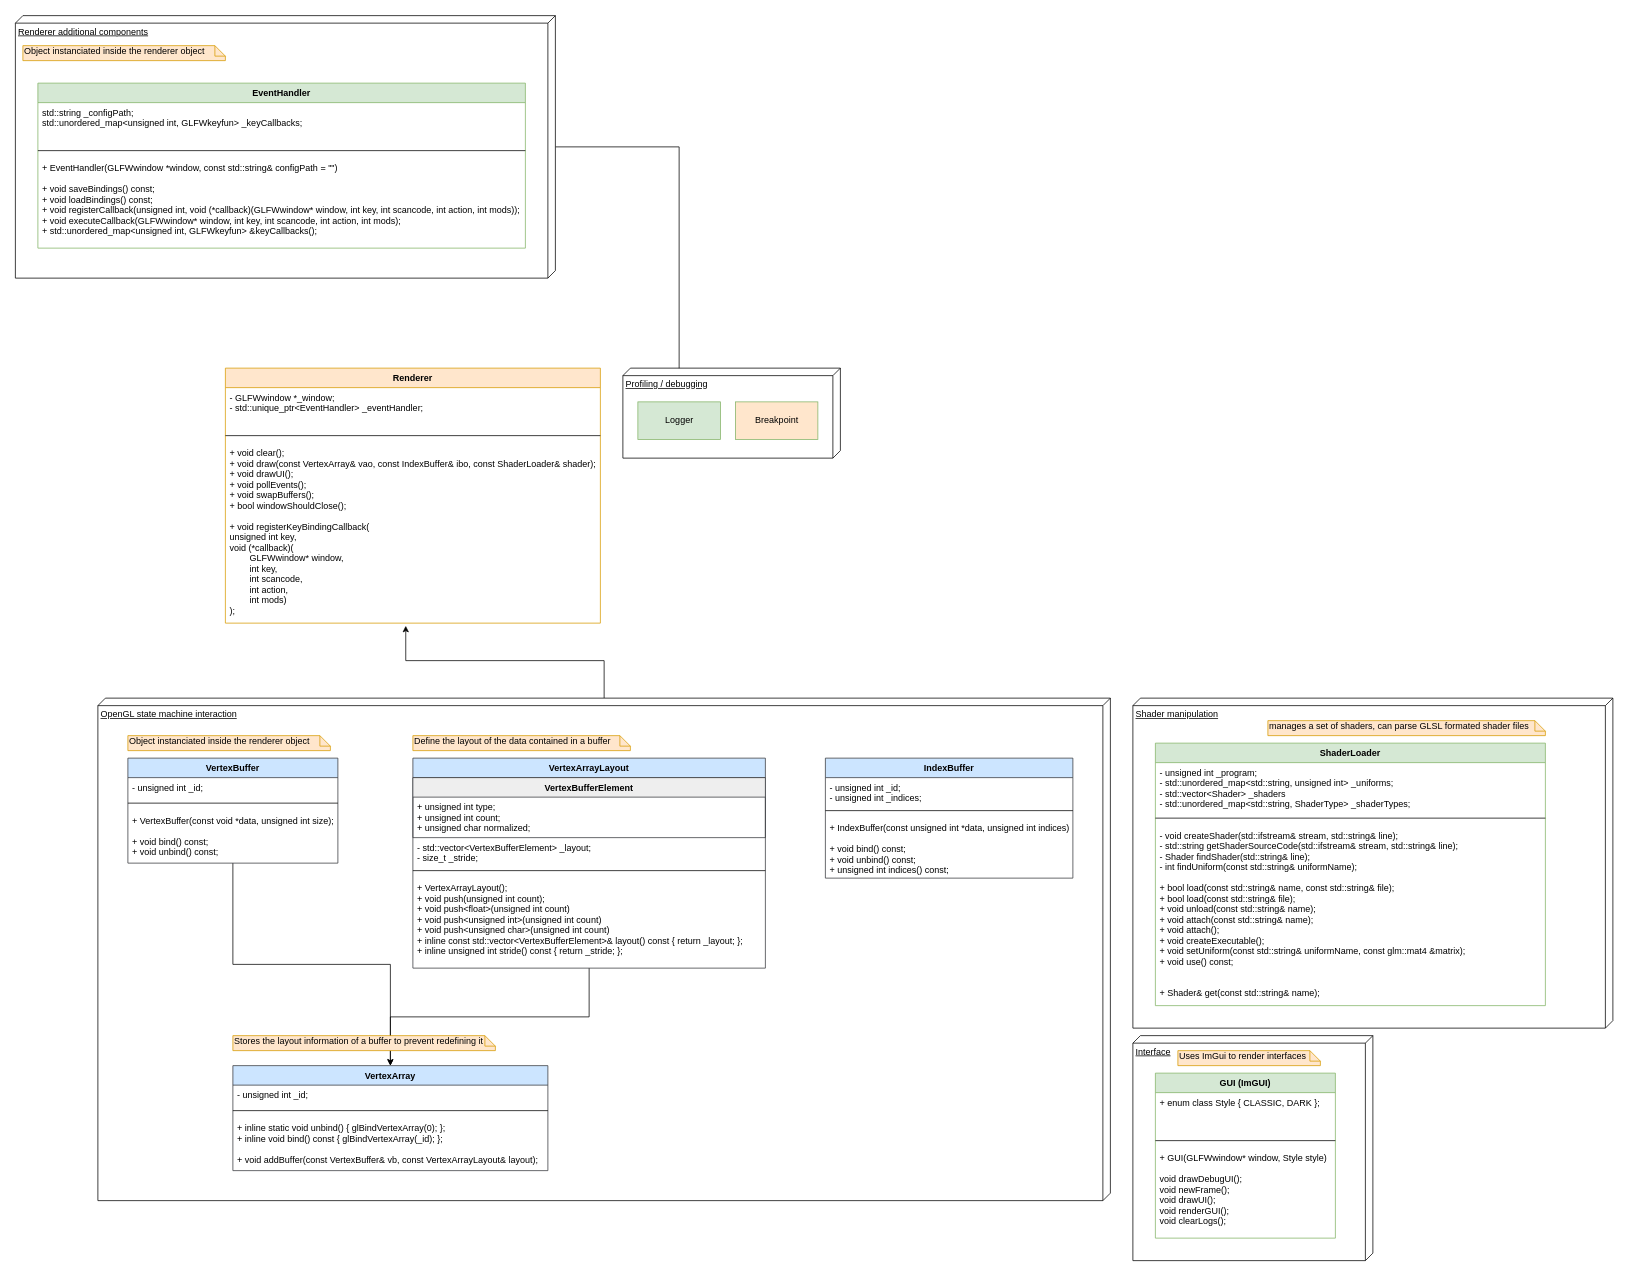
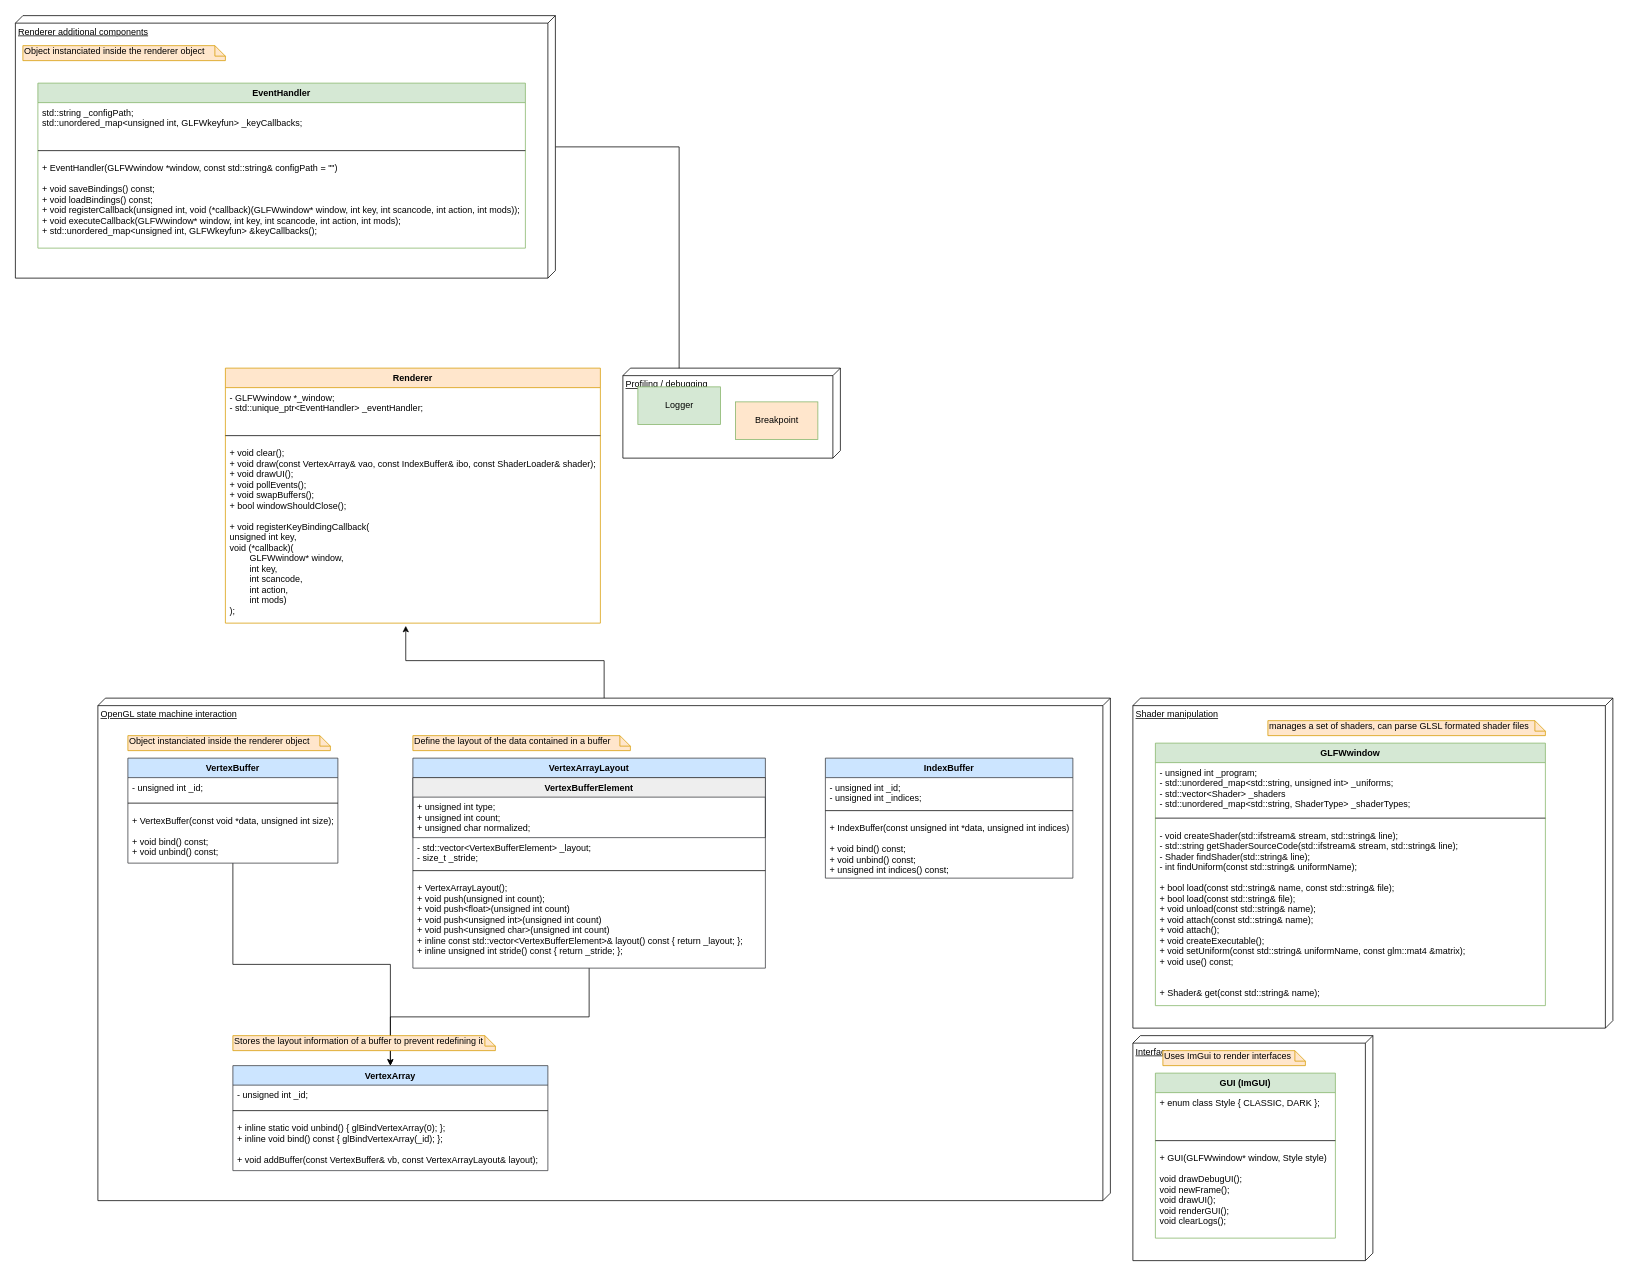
node "Logger": moved (679, 420) -> (679, 405)
node "ShaderLoader": label "ShaderLoader" -> "GLFWwindow"
node "Uses ImGui to render interfaces": moved (1249, 1058) -> (1234, 1058)
